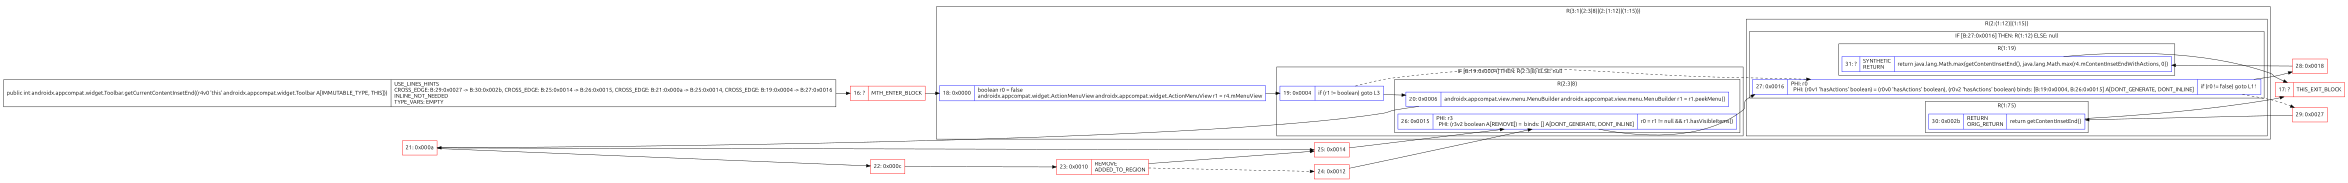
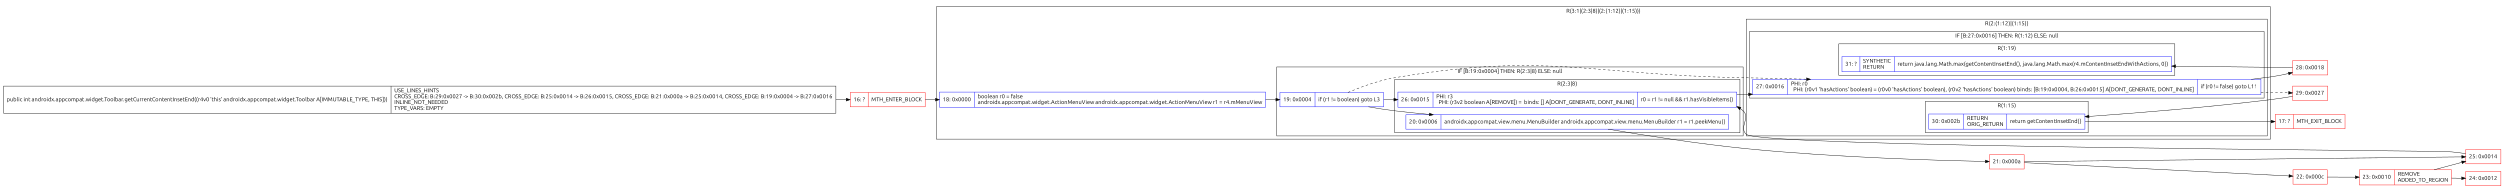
edge "31: ?" -> "17: ?": removed
node "17: ?": text "THIS_EXIT_BLOCK" -> "MTH_EXIT_BLOCK"
cluster "R(1:75)": label "R(1:75)" -> "R(1:15)"
edge "24: 0x0012" -> "26: 0x0015": now "19: 0x0004" -> "26: 0x0015"
edge "23: 0x0010" -> "24: 0x0012": style dashed -> solid
